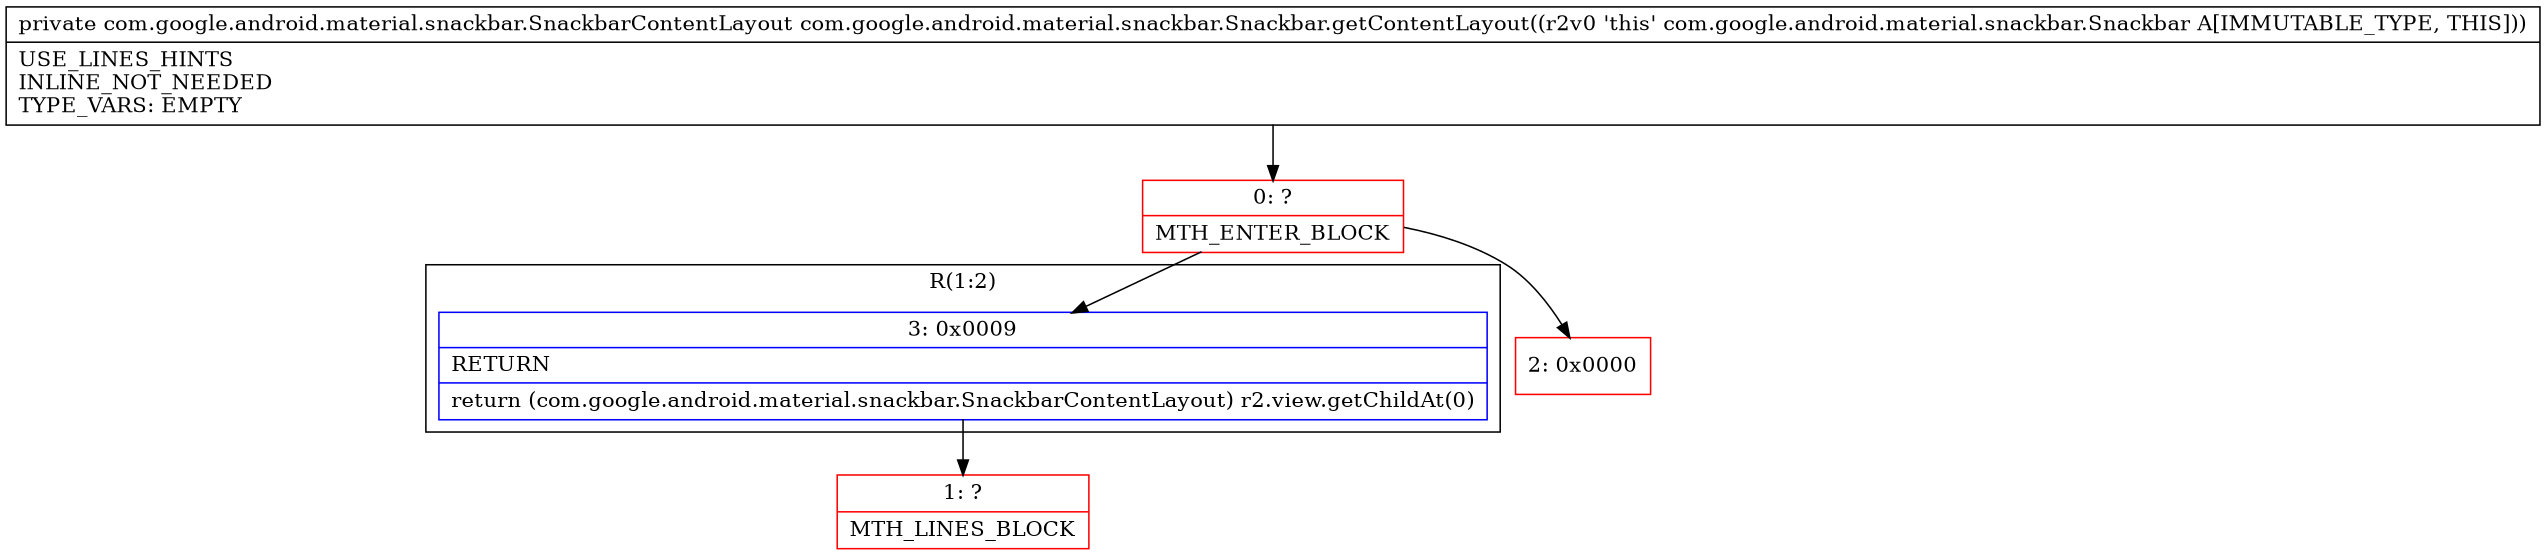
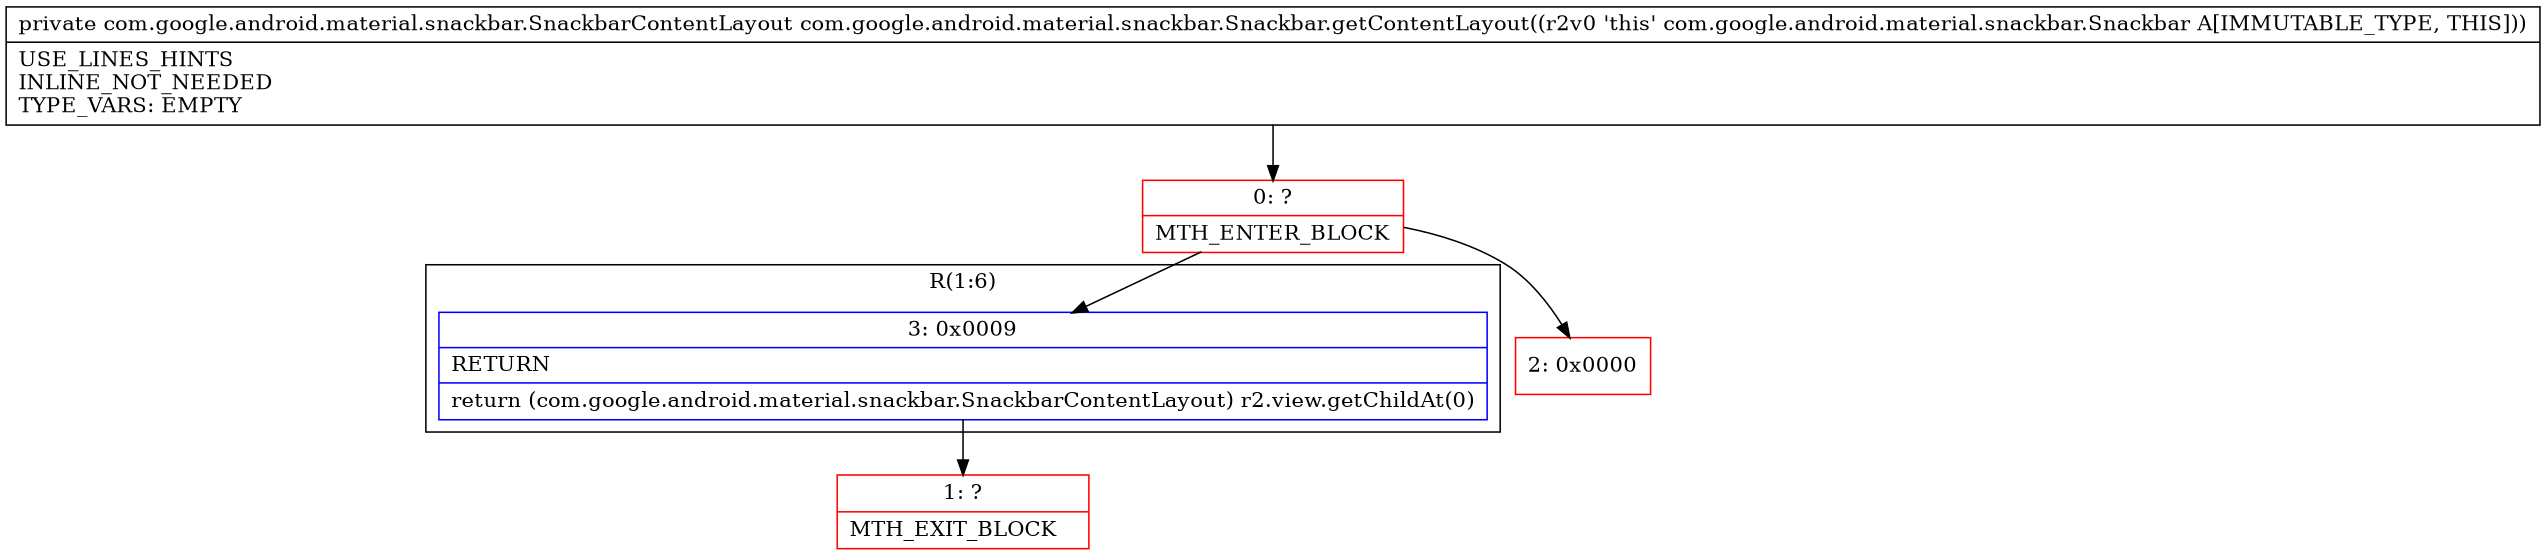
cluster "R(1:2)": label "R(1:2)" -> "R(1:6)"
node "1: ?": text "MTH_LINES_BLOCK" -> "MTH_EXIT_BLOCK"
